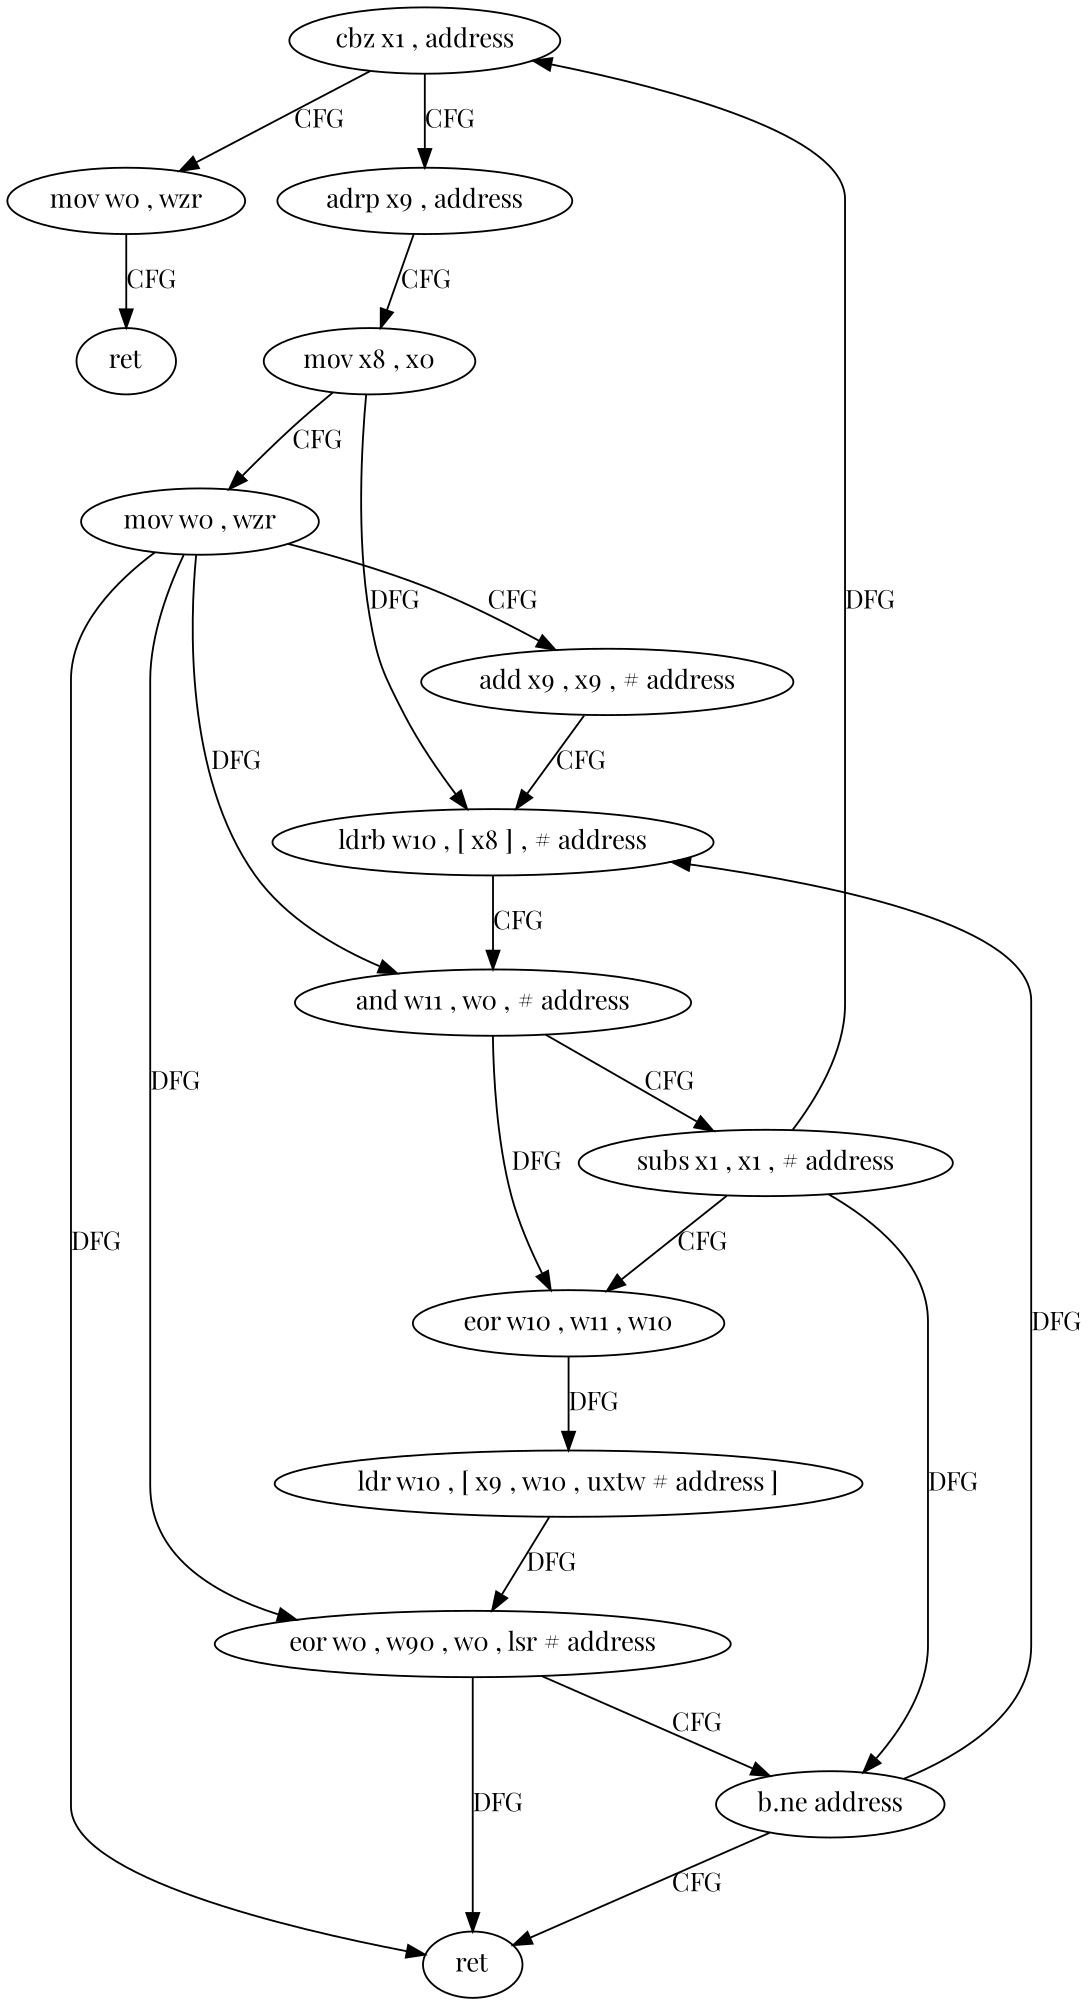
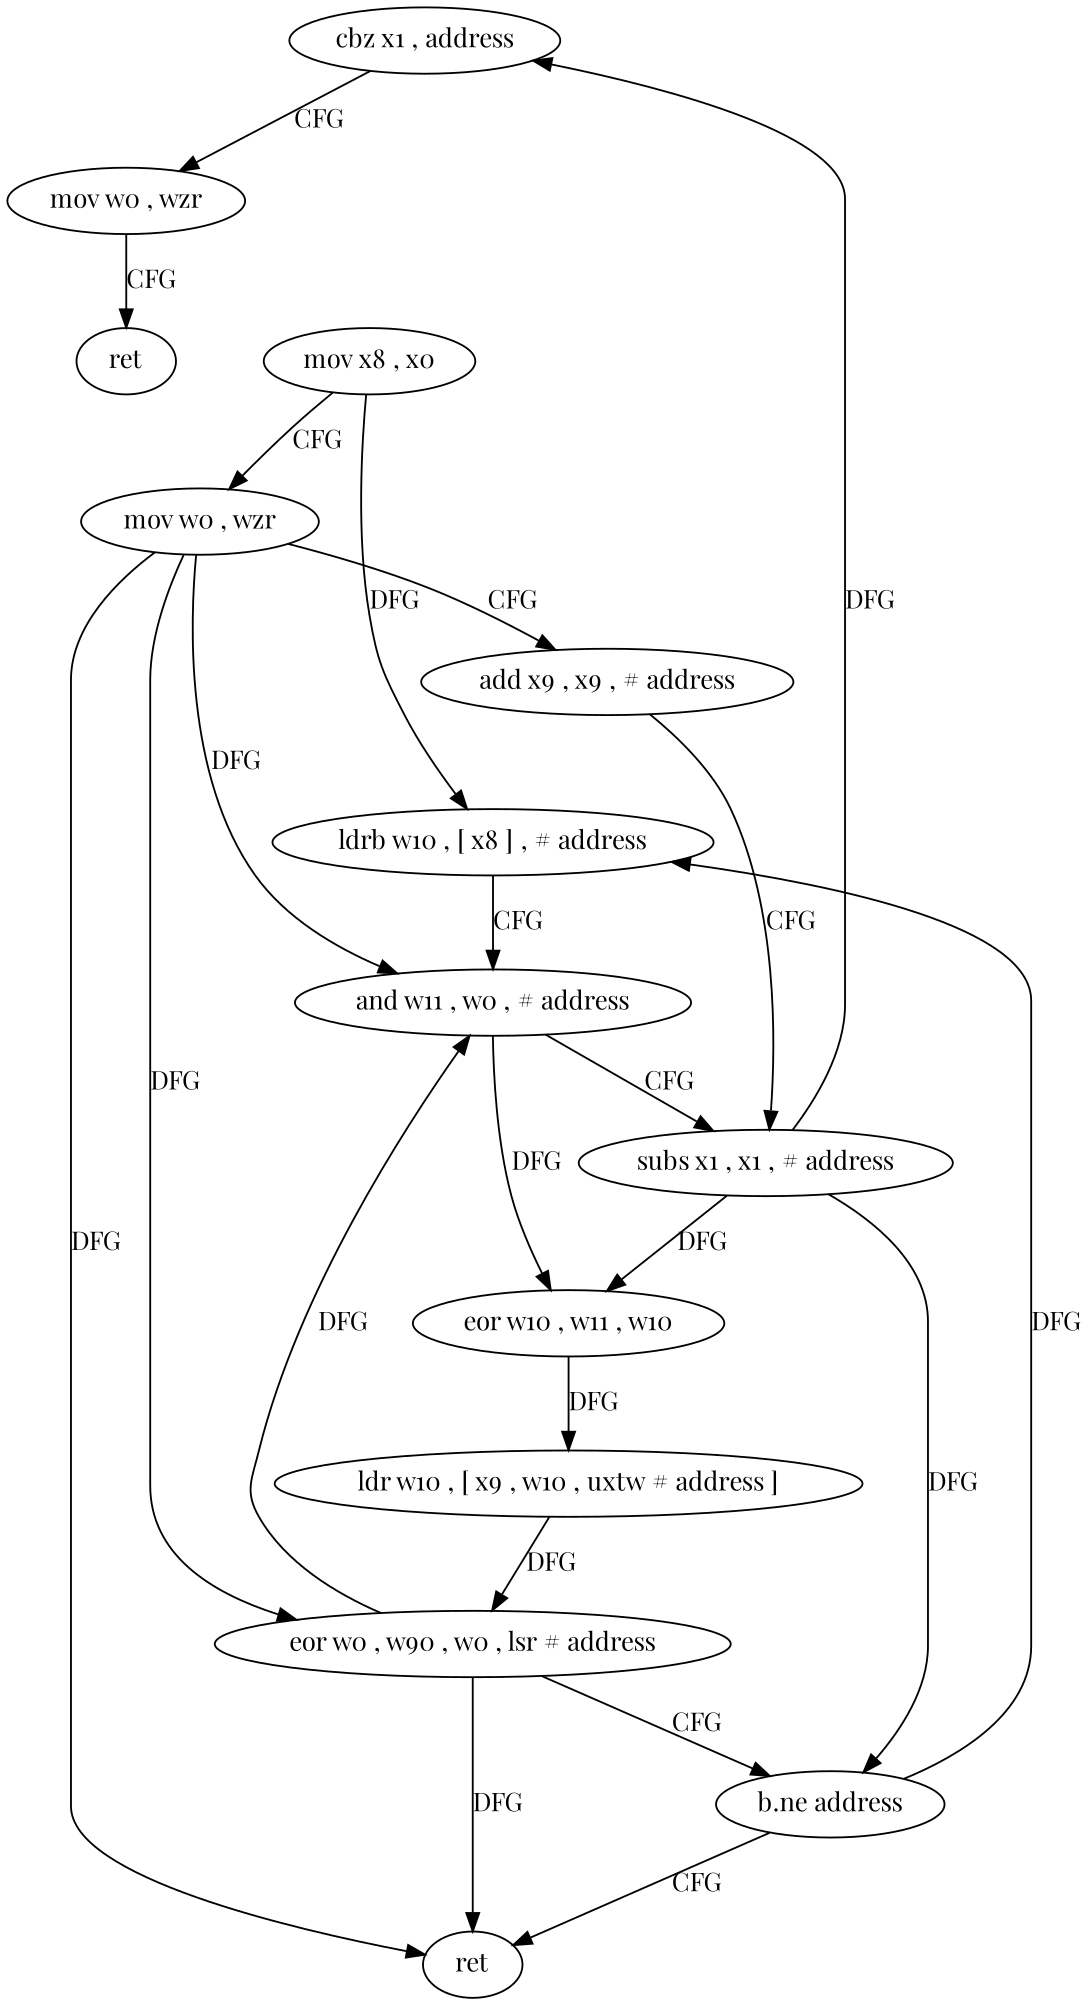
node "adrp x9 , address": removed
edge "add x9 , x9 , # address" -> "ldrb w10 , [ x8 ] , # address": now "add x9 , x9 , # address" -> "subs x1 , x1 , # address"
edge "subs x1 , x1 , # address" -> "eor w10 , w11 , w10": label "CFG" -> "DFG"
edge "eor w0 , w90 , w0 , lsr # address" -> "and w11 , w0 , # address": added, label "DFG"
